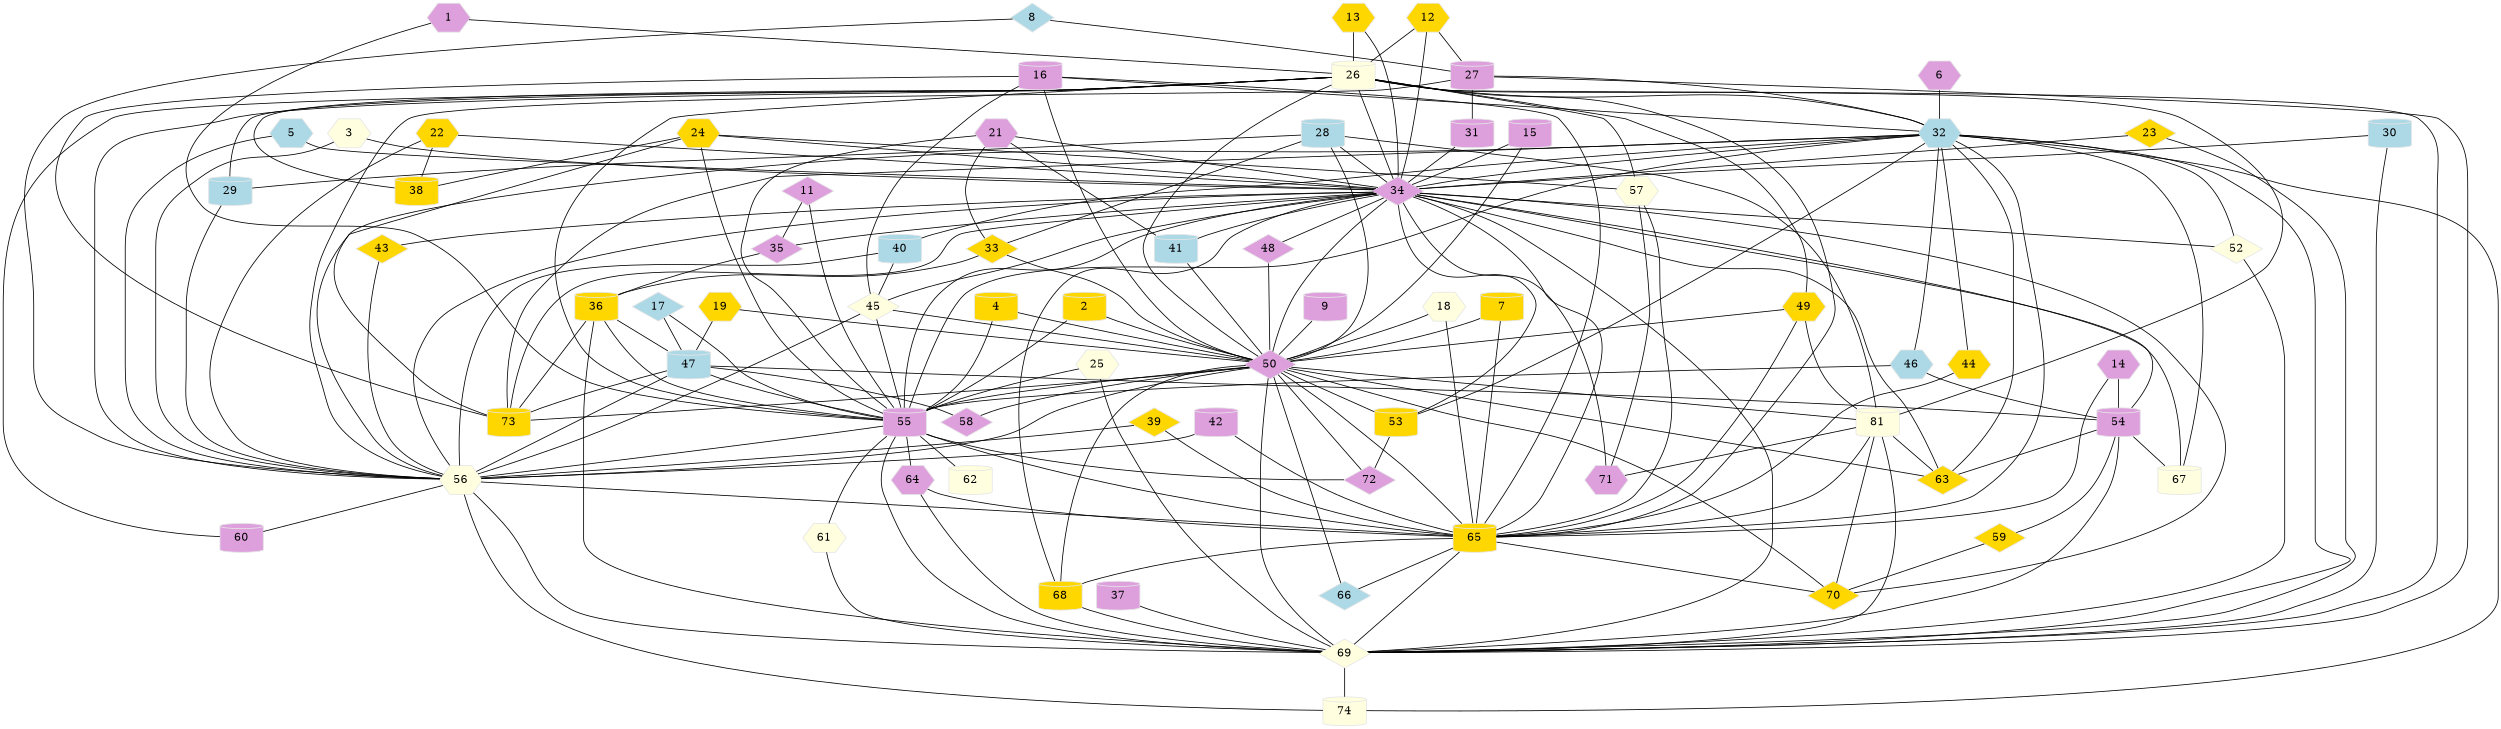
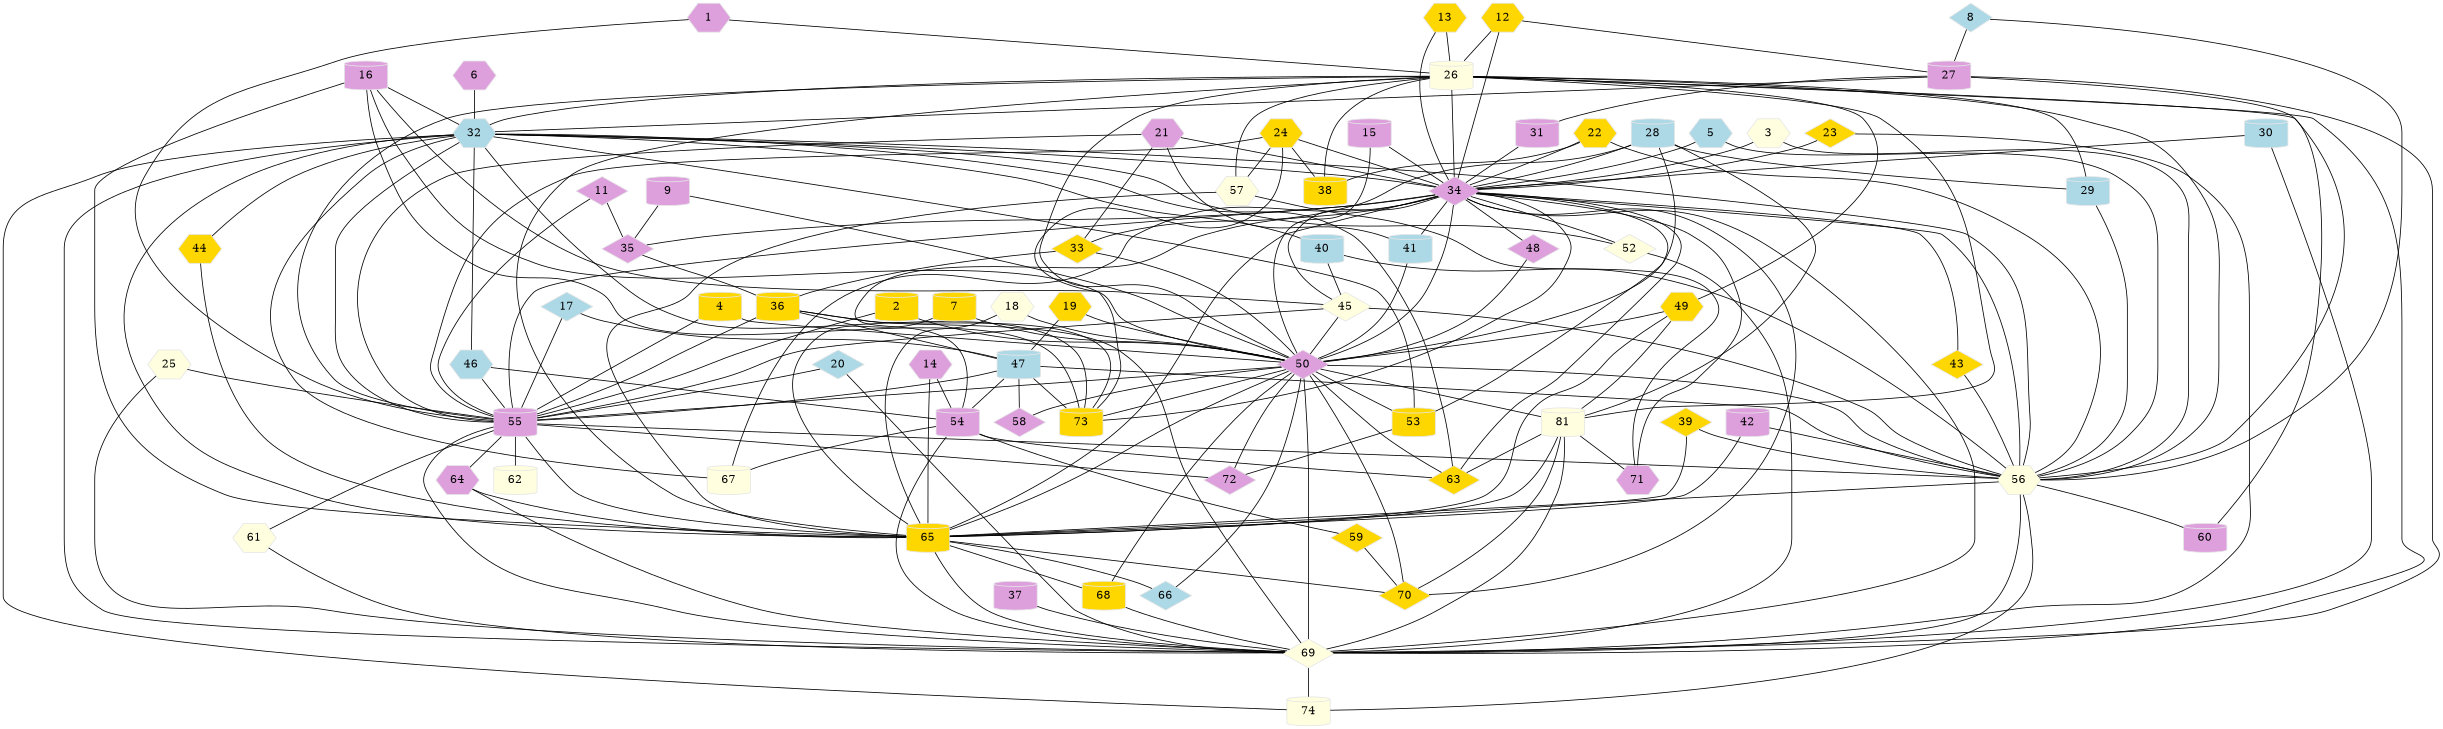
edge "9" -- "35": added
edge "34" -- "68": removed
node "20": added
